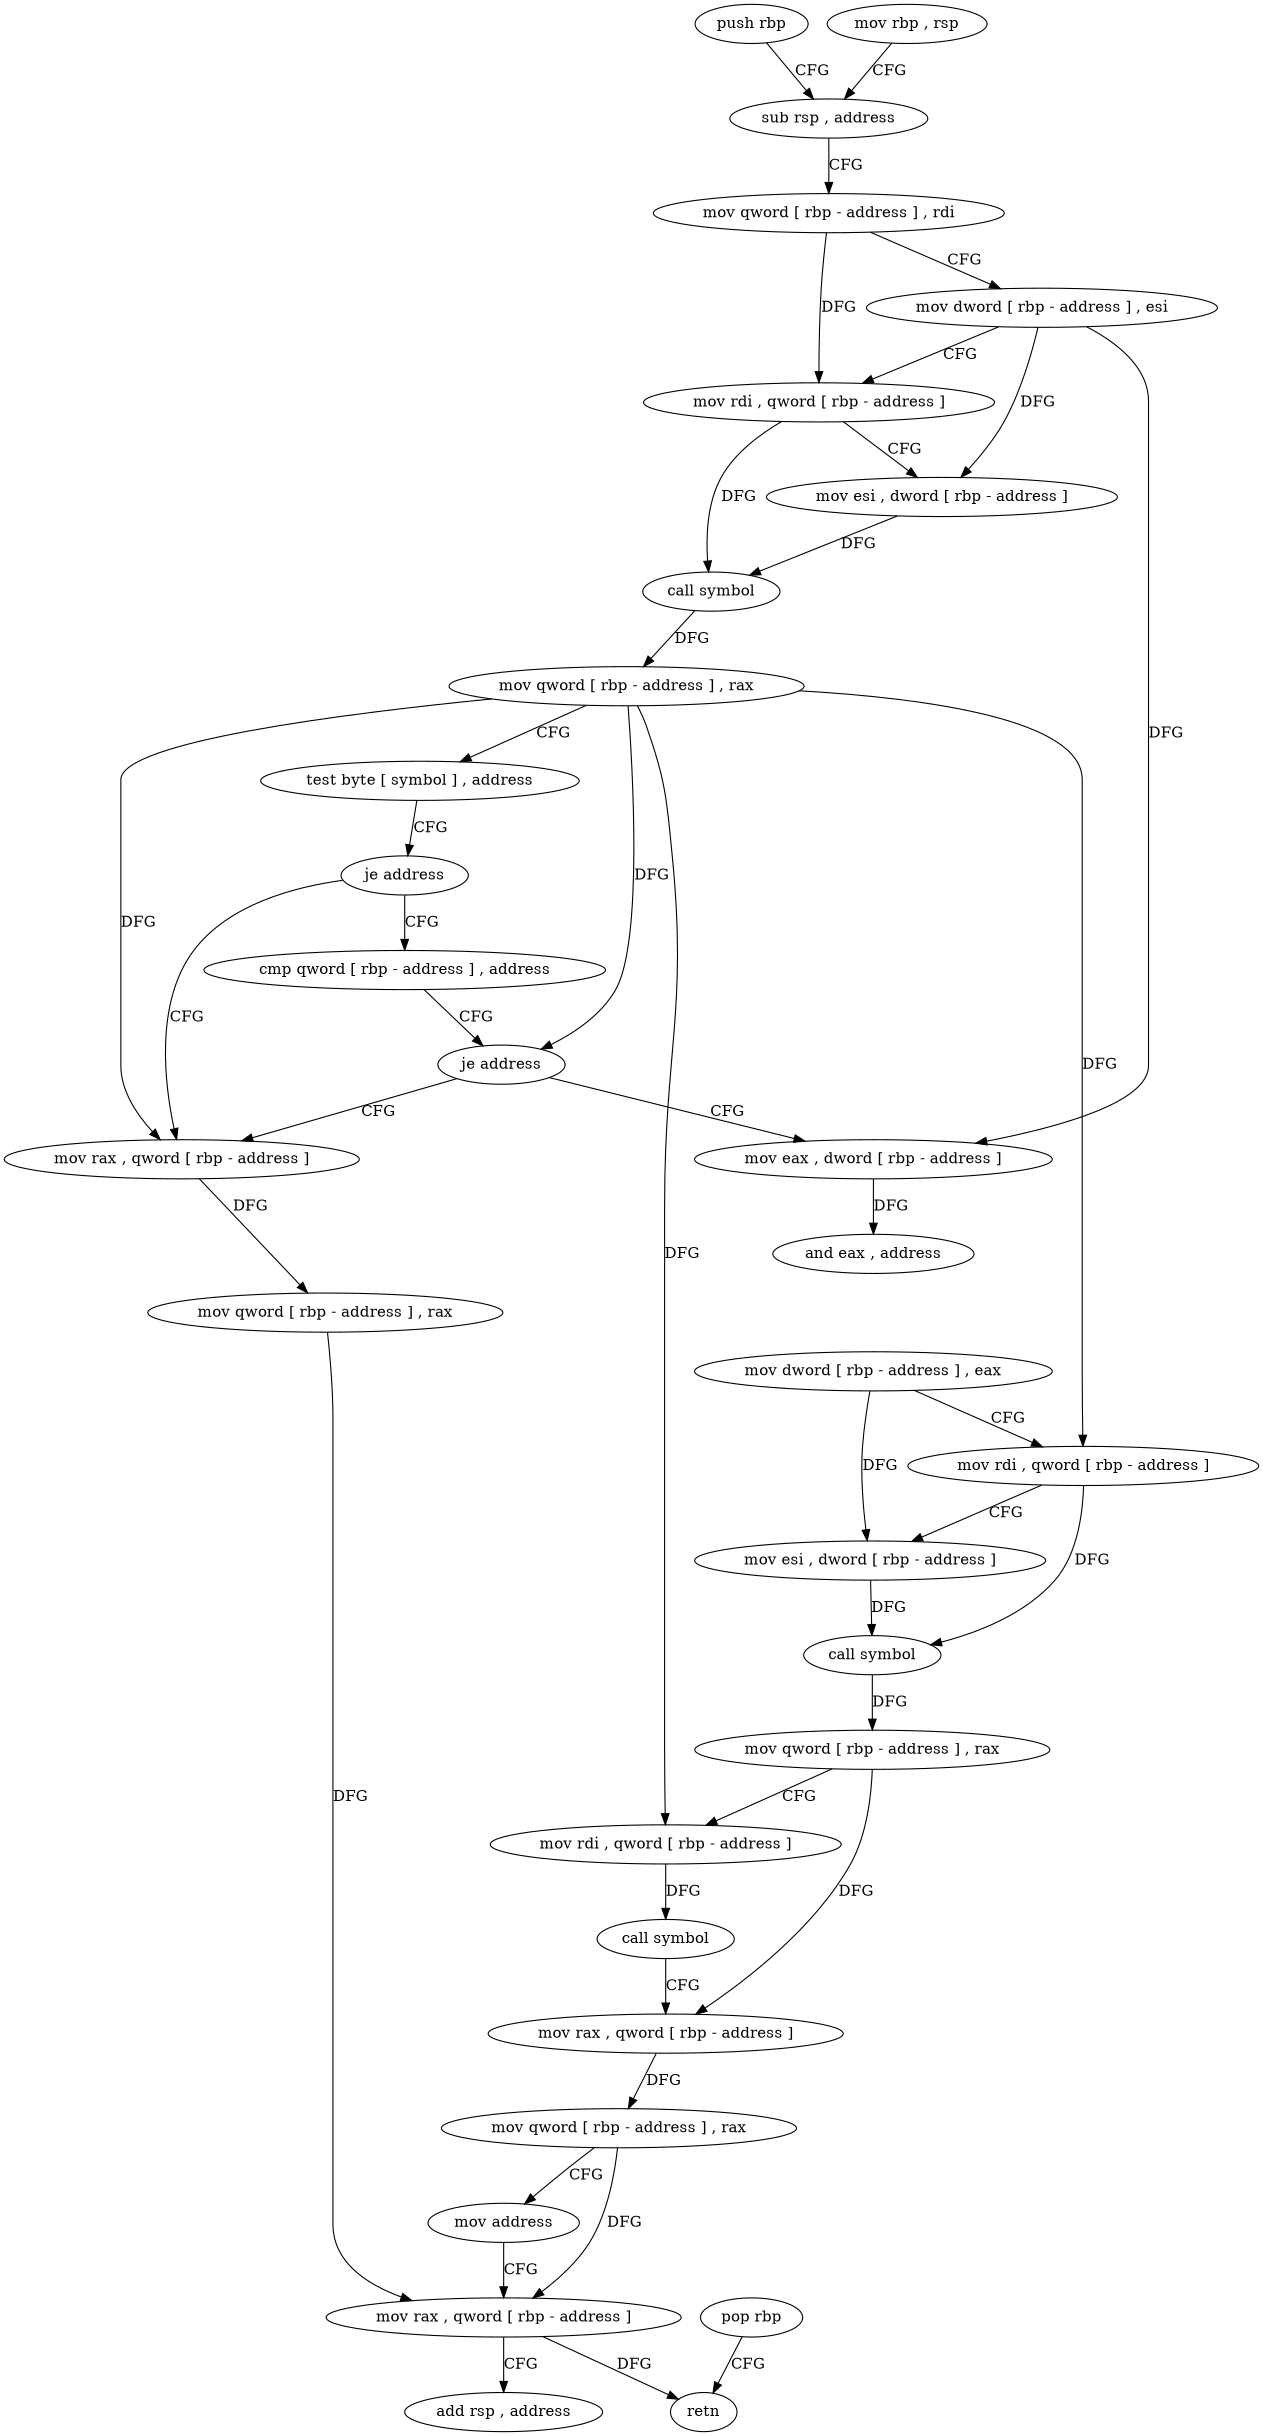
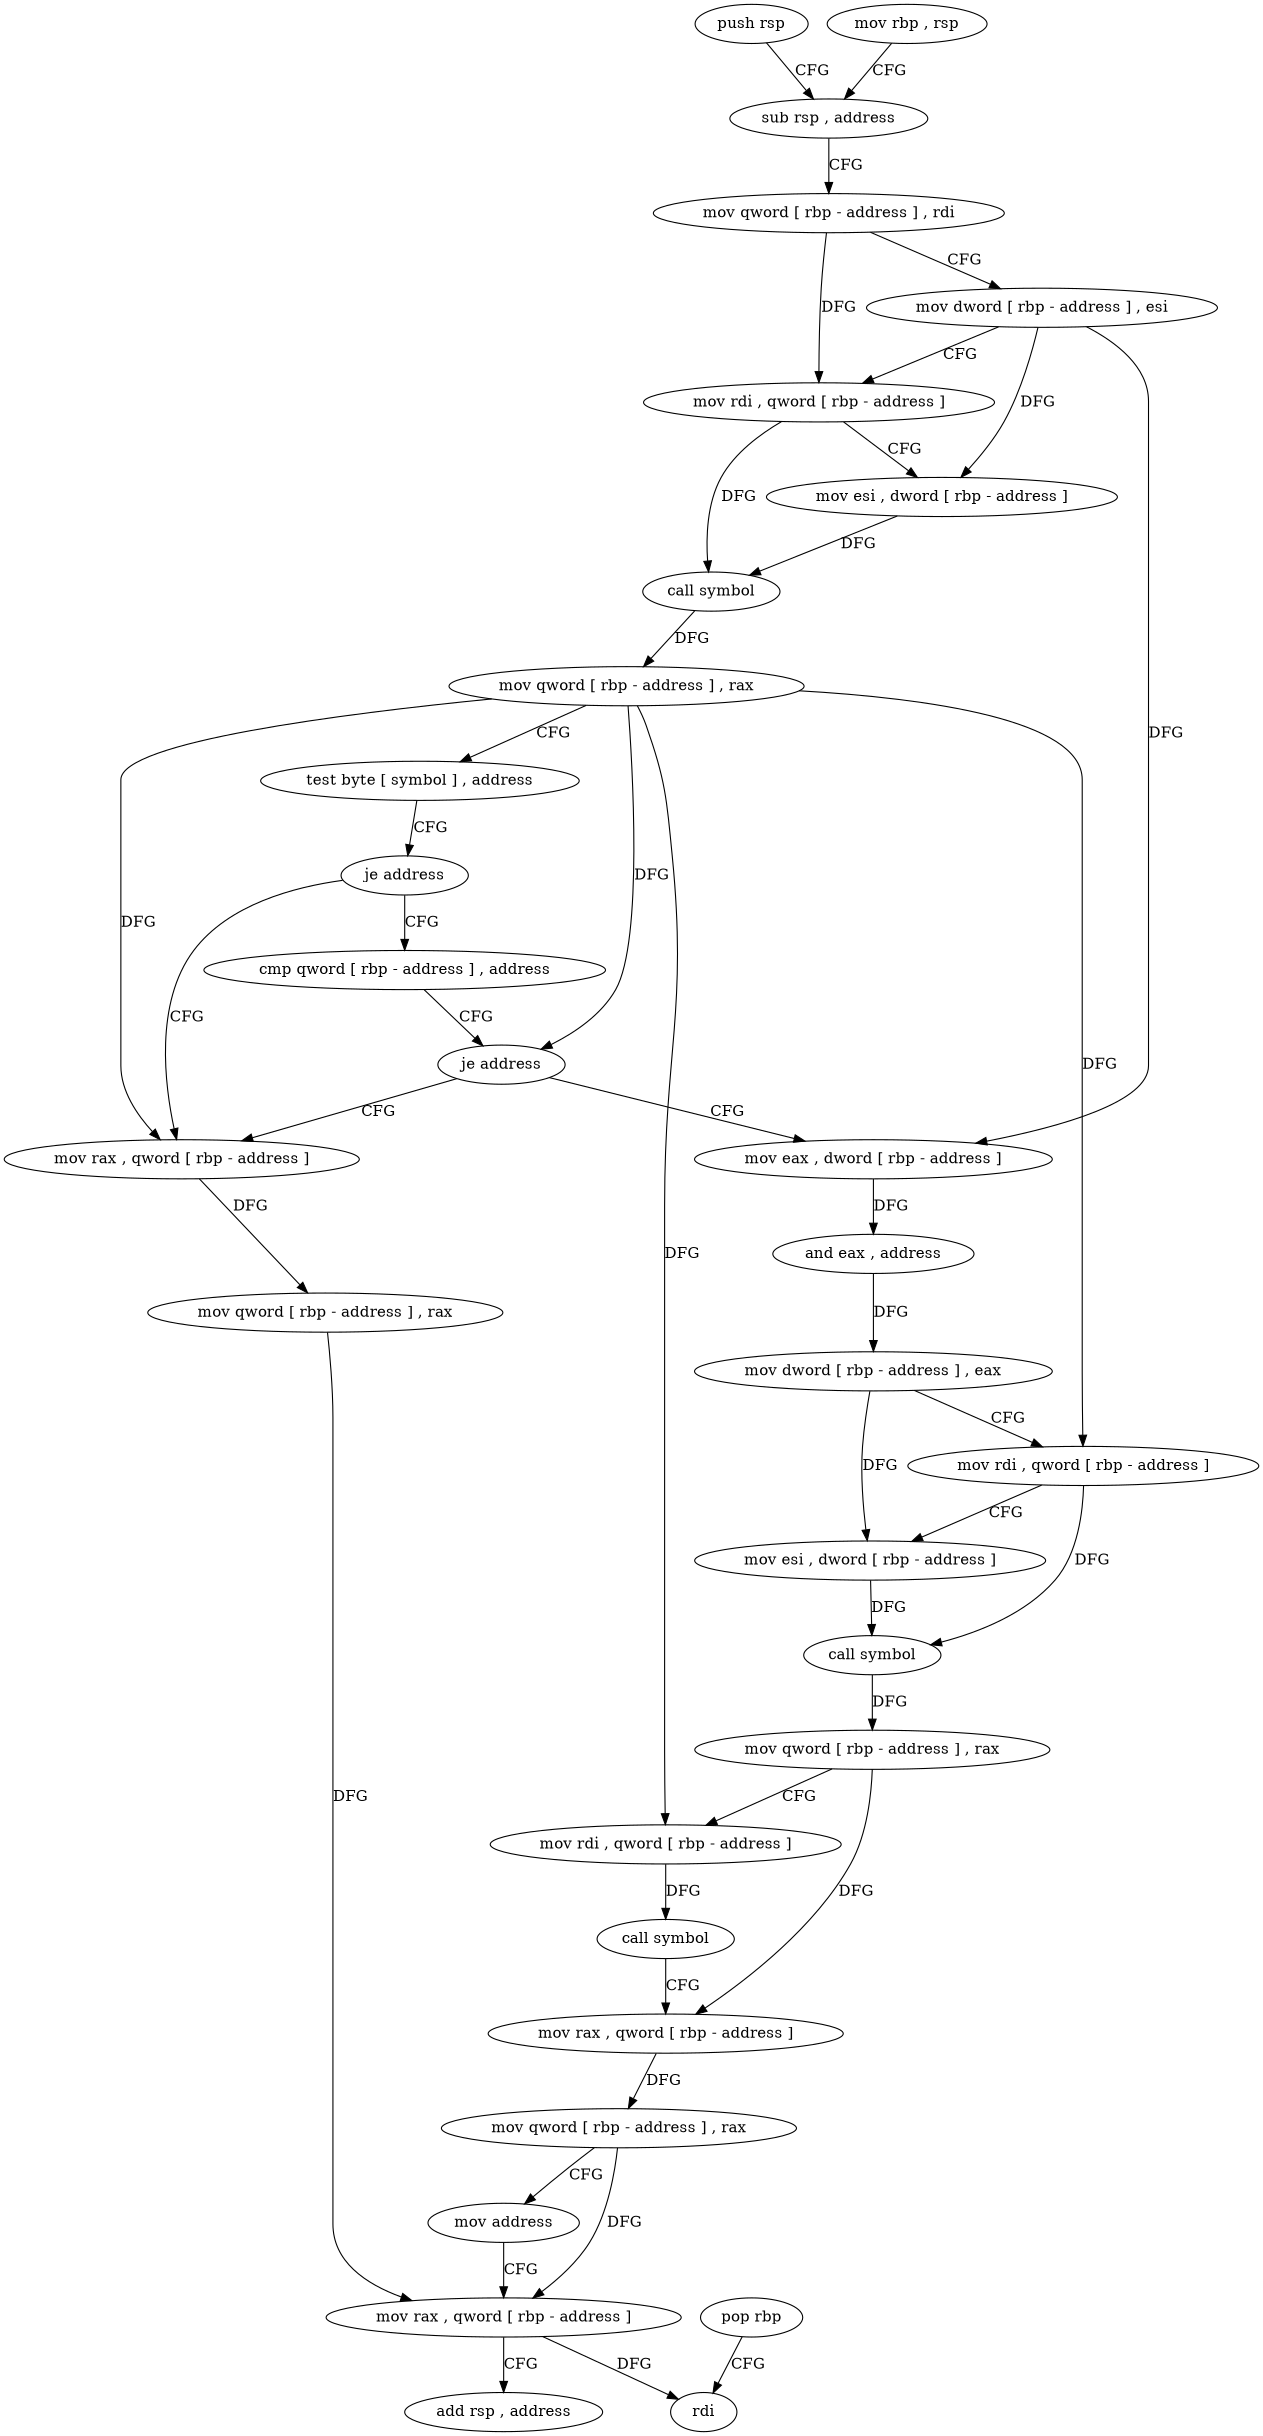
node "push rbp": label "push rbp" -> "push rsp"
edge "and eax , address" -> "mov dword [ rbp - address ] , eax": added, label "DFG"
node "retn": label "retn" -> "rdi"
